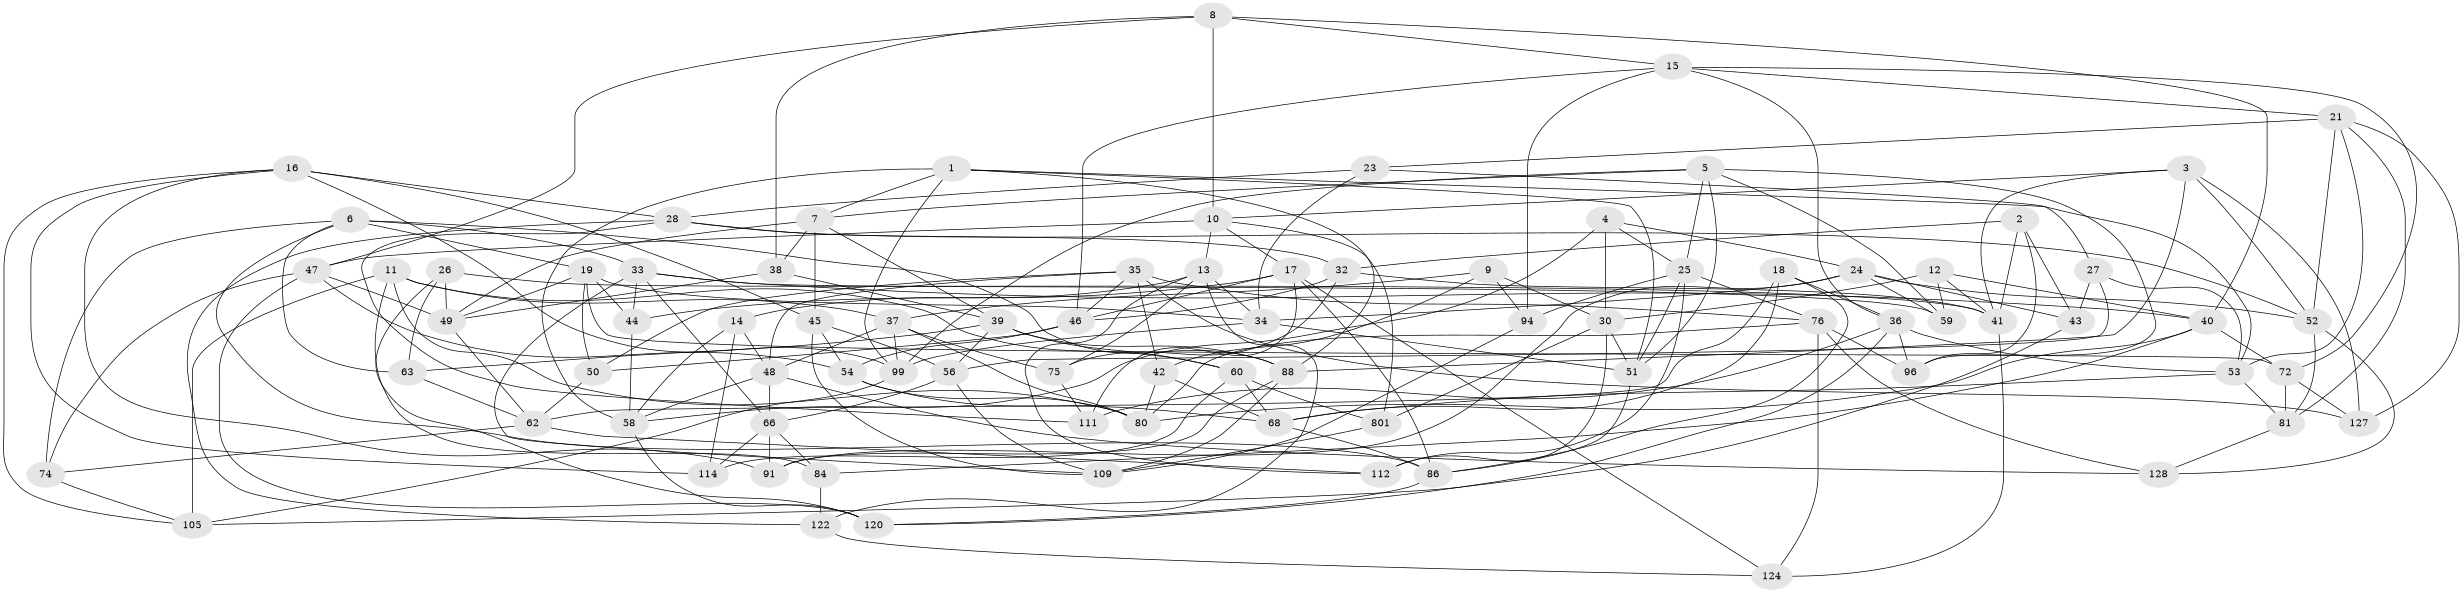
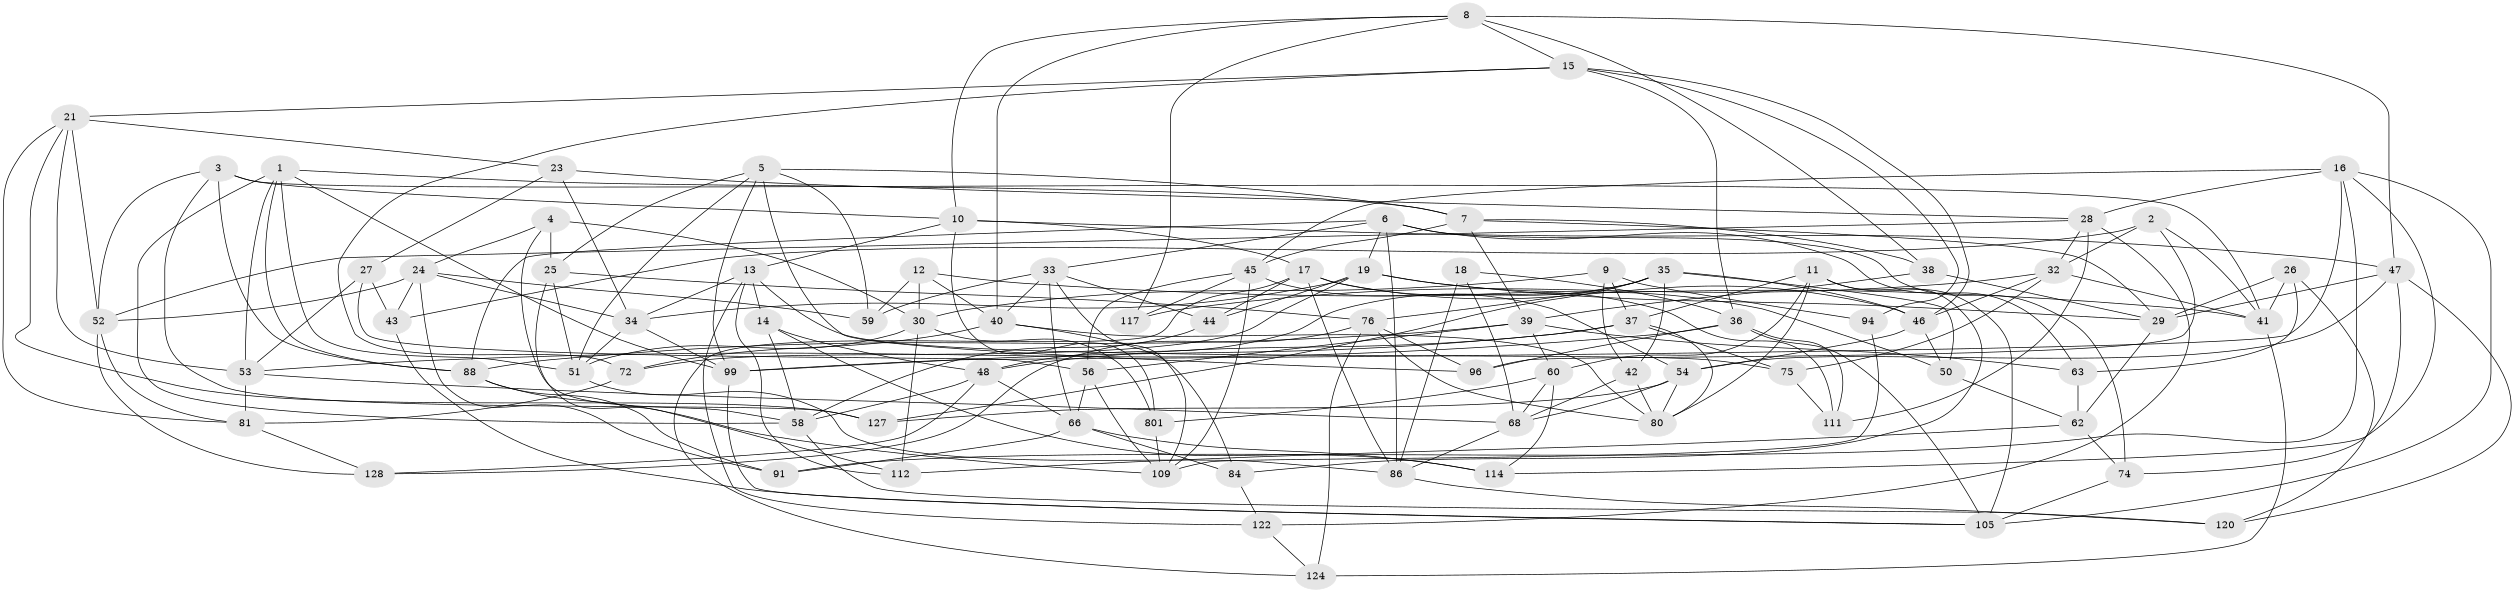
edge "25" -- "94": removed
node "49": label "49" -> "29"
node "117": added
edge "72" -- "127": now "54" -- "127"
edge "18" -- "62": removed
edge "36" -- "120": now "36" -- "105"
